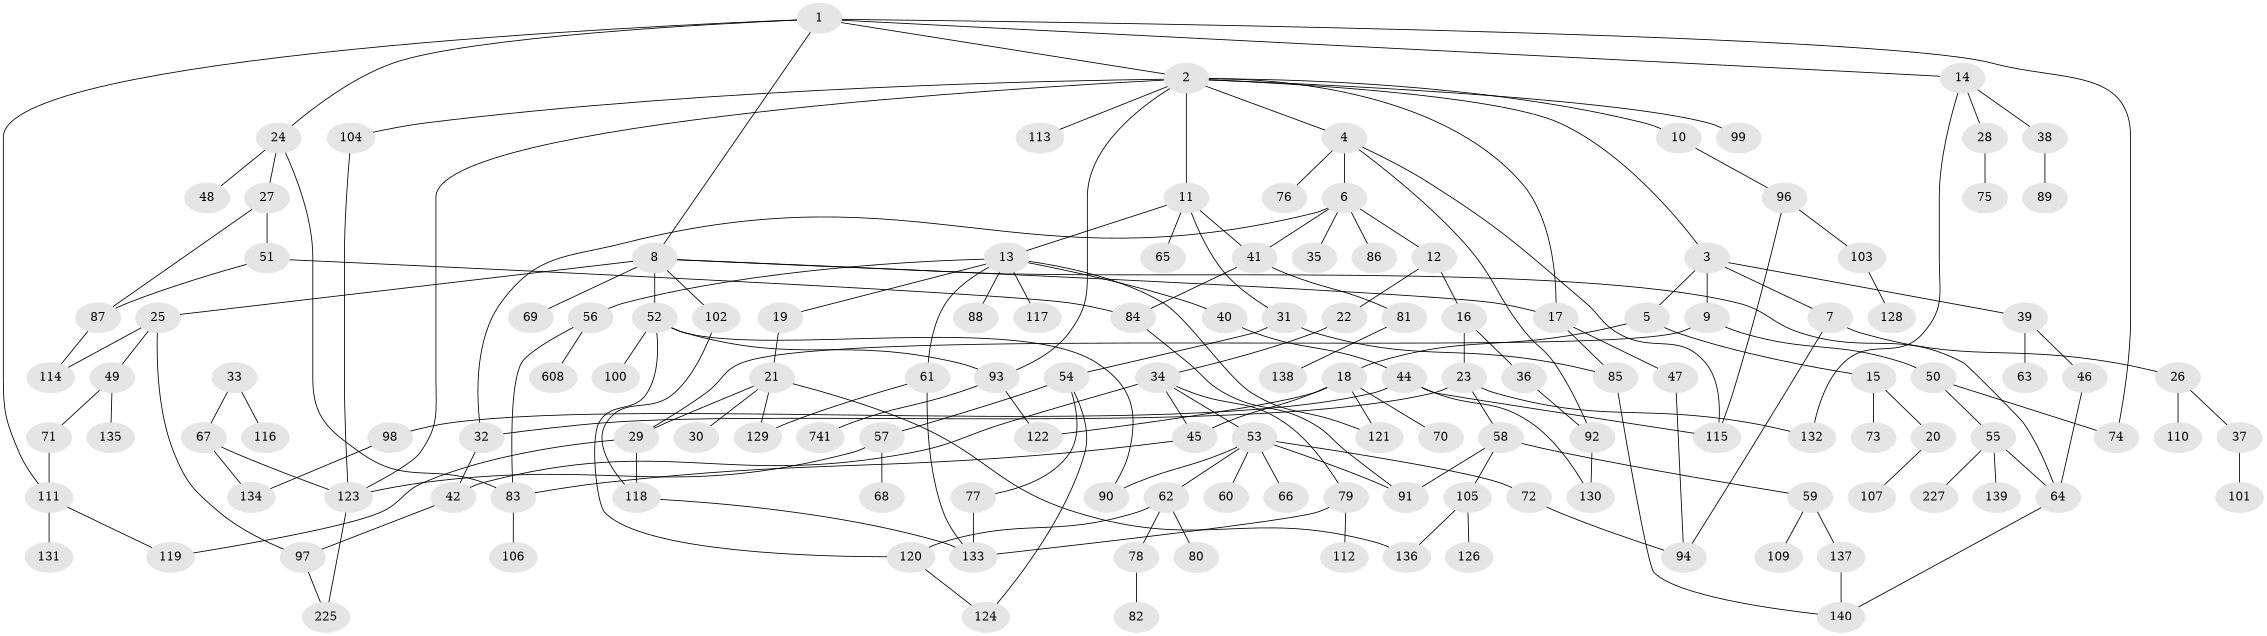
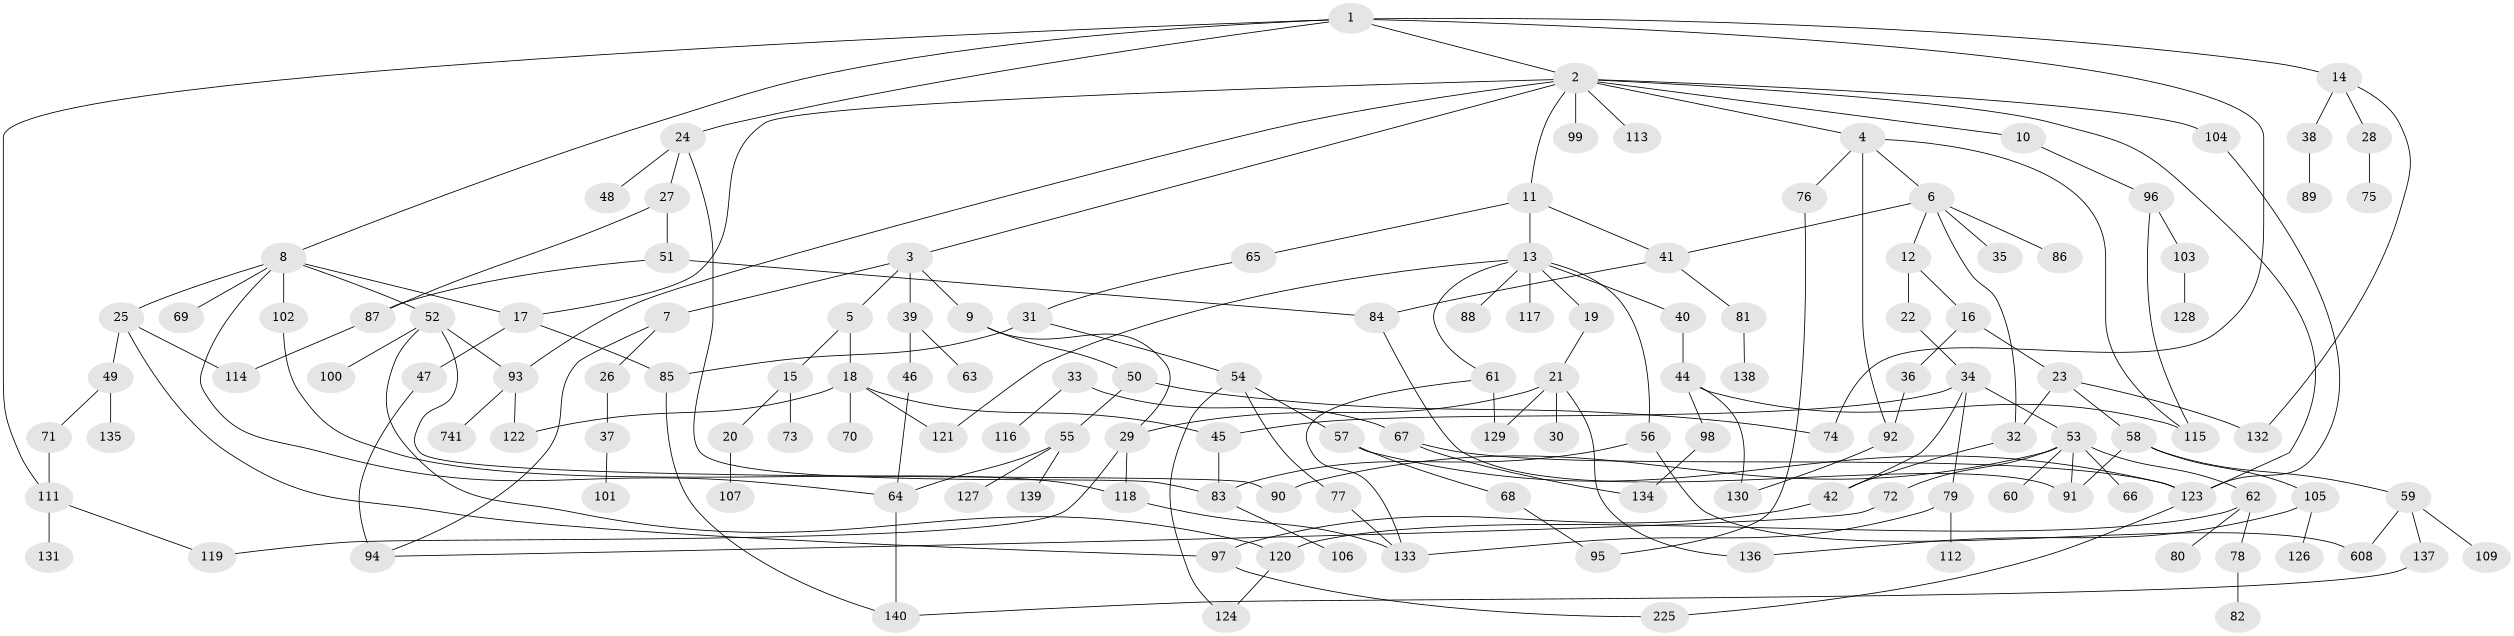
edge "11" -- "31": now "65" -- "31"
node "110": removed
node "227": label "227" -> "127"
edge "59" -- "608": added
node "95": added
